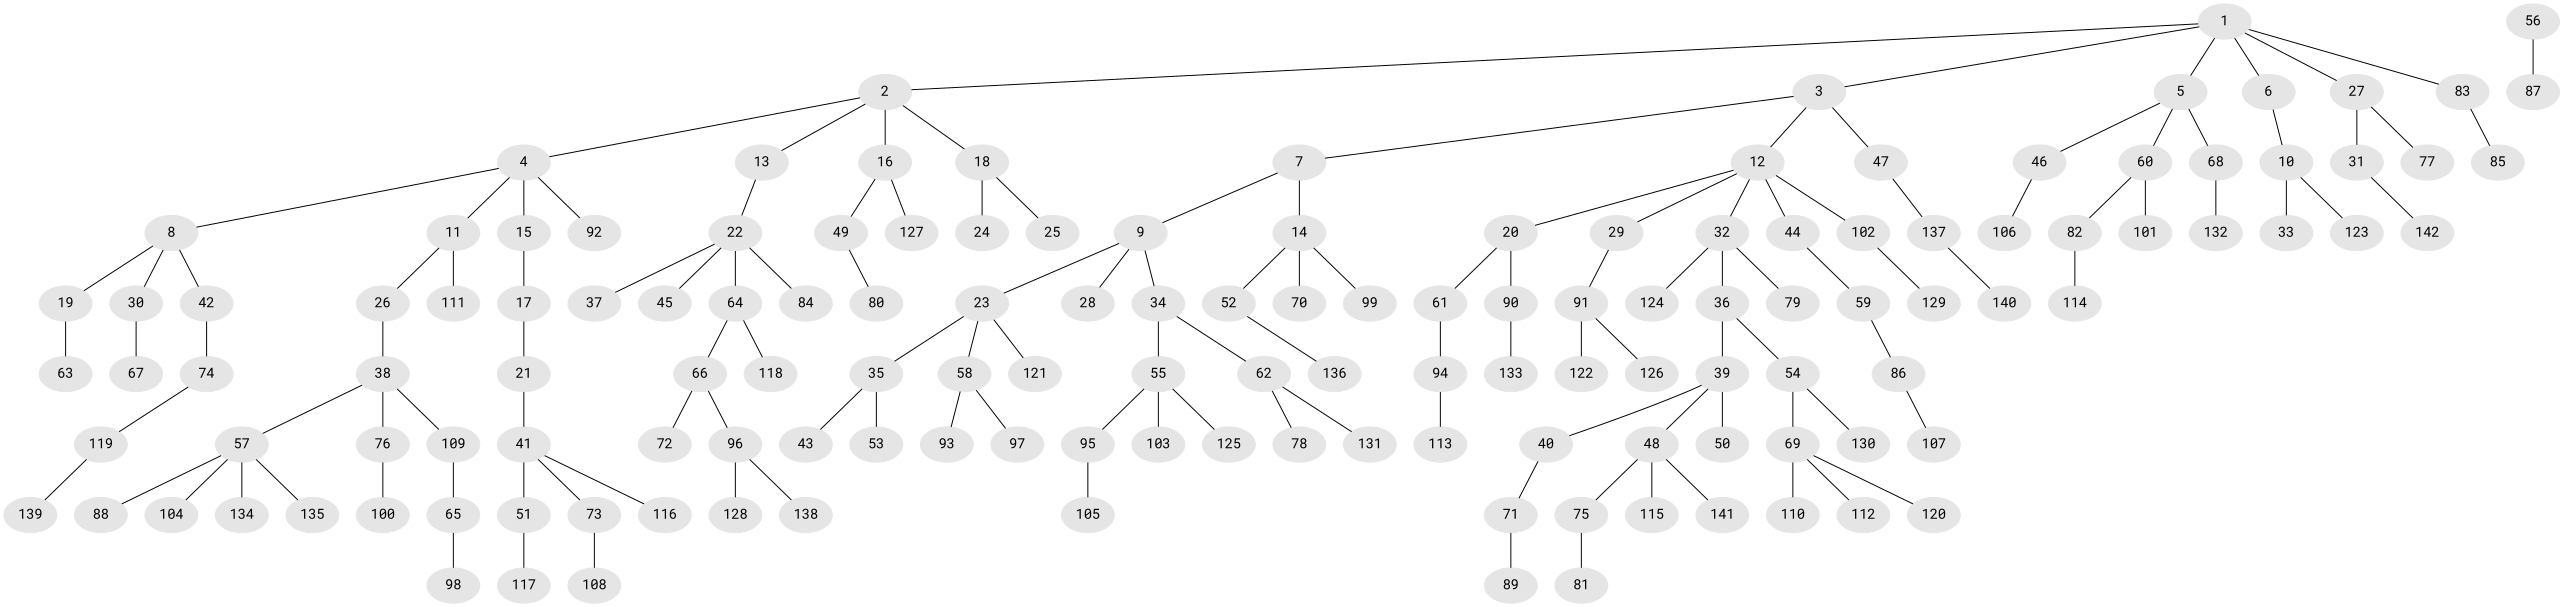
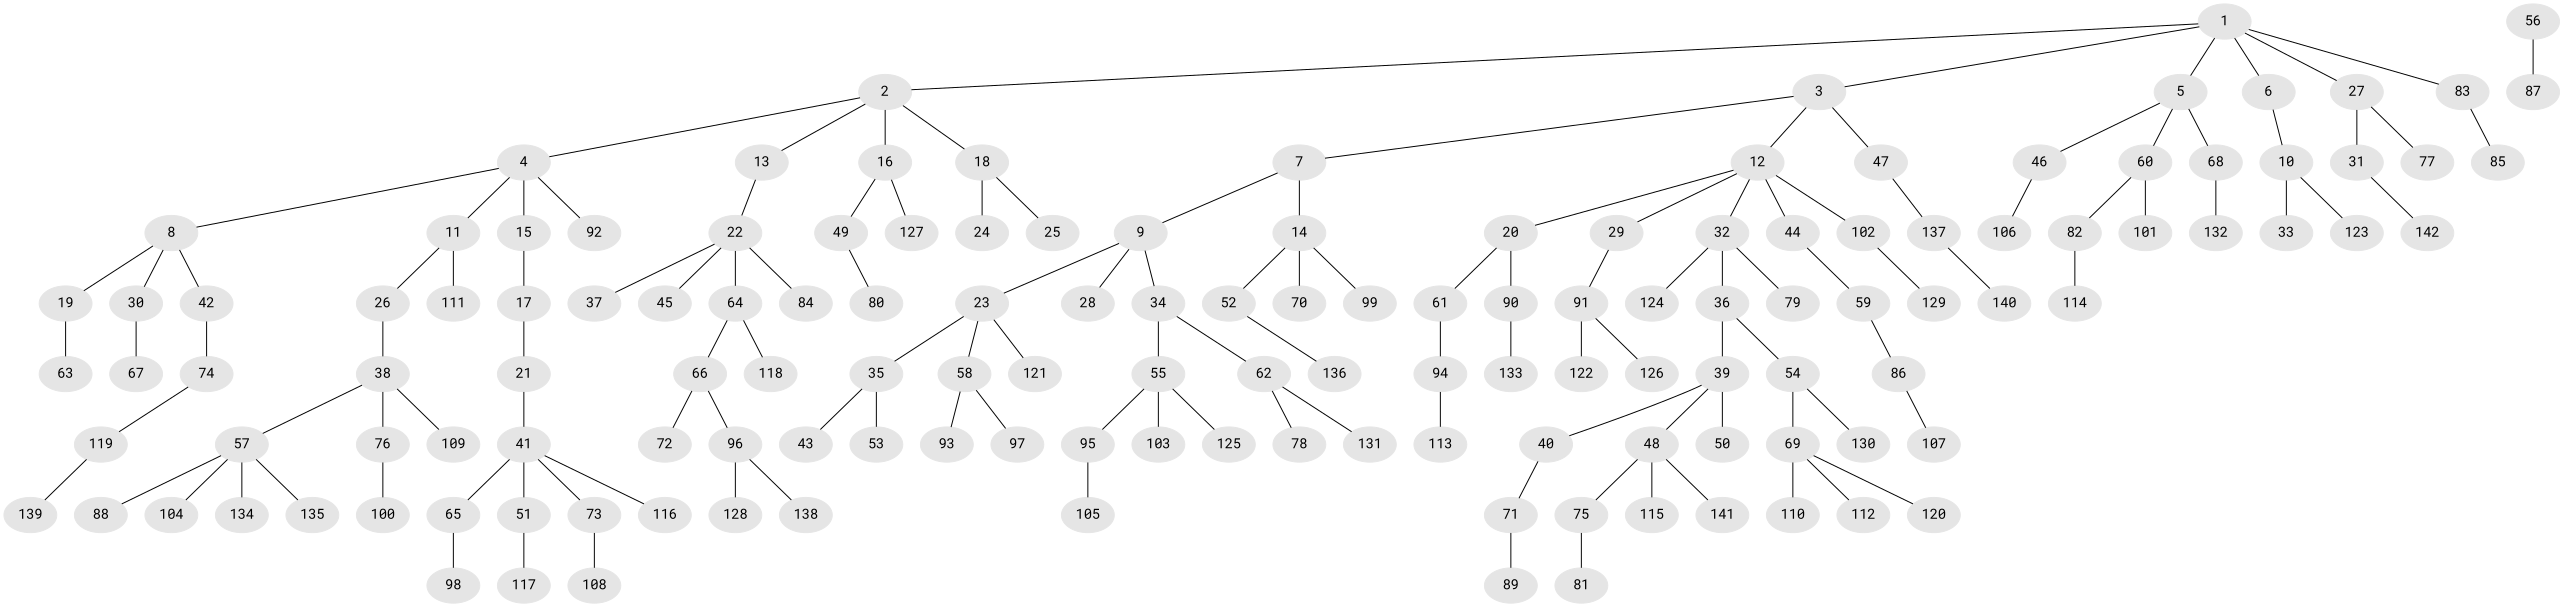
edge "109" -- "65": now "41" -- "65"
